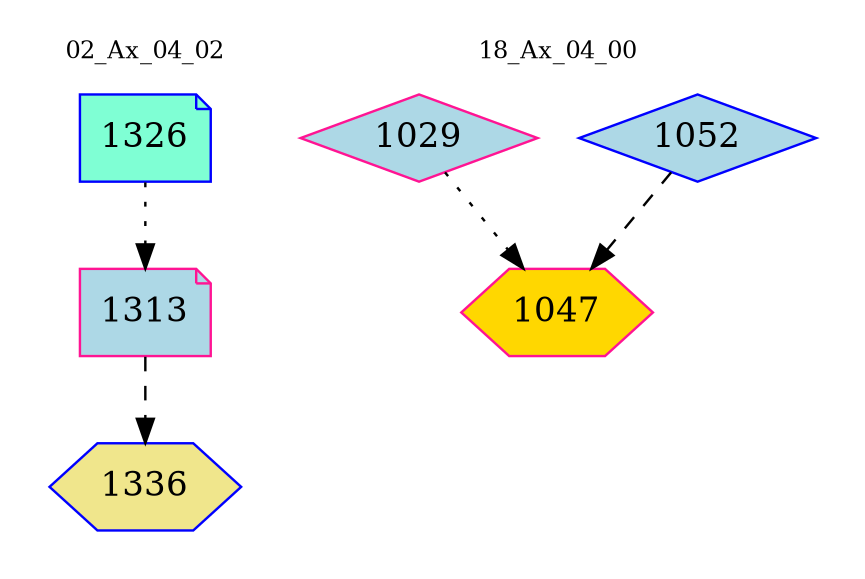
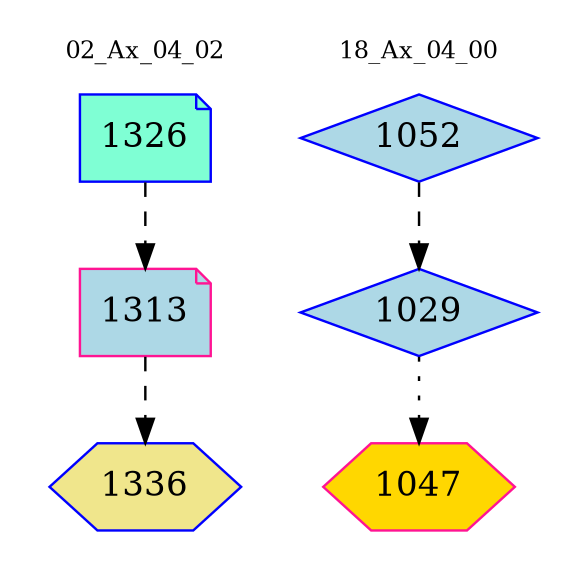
node "1029": color deeppink -> blue
edge "1052" -> "1047": now "1052" -> "1029"
edge "1326" -> "1313": style dotted -> dashed
